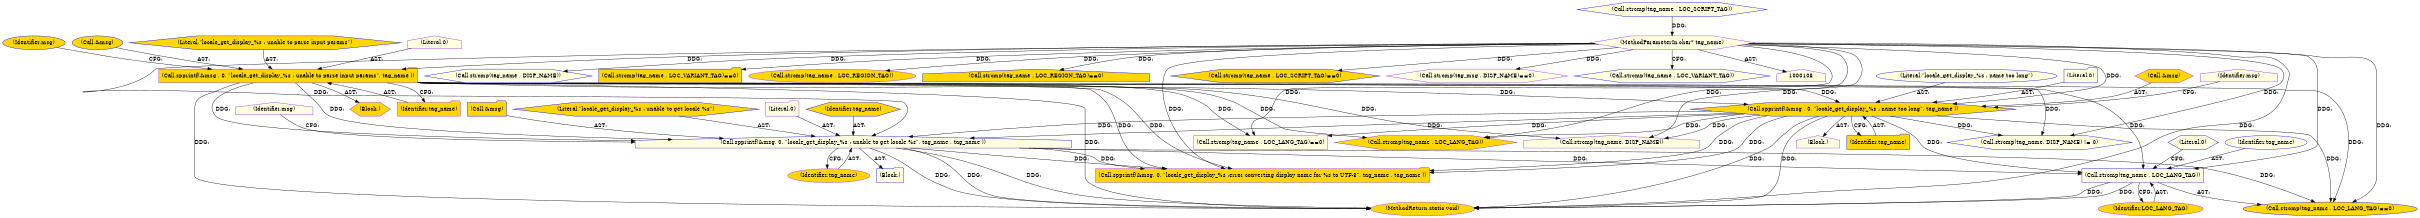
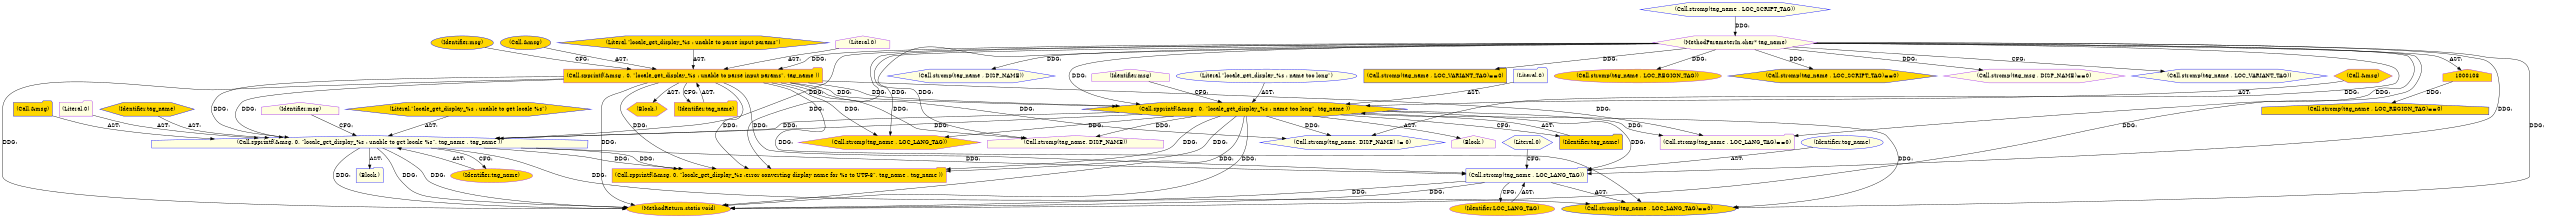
edge "(MethodParameterIn,char* tag_name)" -> "(Call,strcmp(tag_name , LOC_REGION_TAG)==0)": now "1000108" -> "(Call,strcmp(tag_name , LOC_REGION_TAG)==0)"
node "1000108": fillcolor lightyellow -> gold
